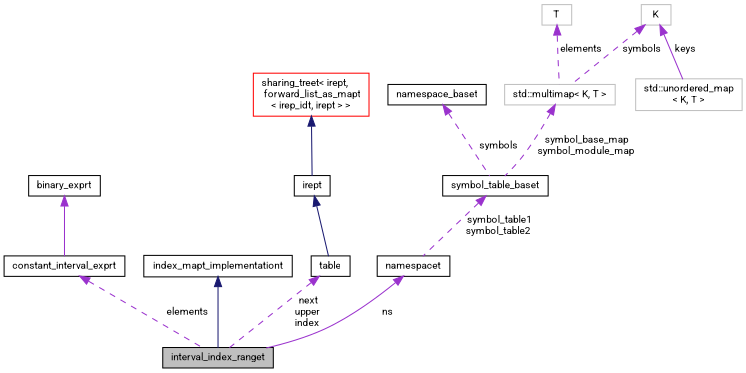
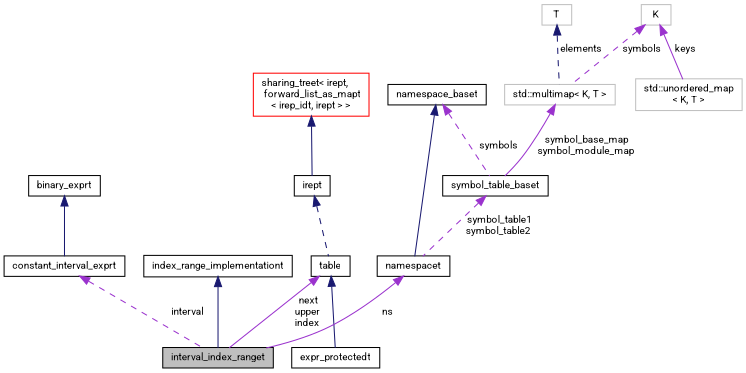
edge "std::multimap< K, T >" -> "T": color darkorchid3 -> midnightblue
edge "symbol_table_baset" -> "std::multimap< K, T >": style dashed -> solid
edge "namespacet" -> "namespace_baset": added
edge "constant_interval_exprt" -> "binary_exprt": color darkorchid3 -> midnightblue
edge "table" -> "irept": style solid -> dashed
node "index_mapt_implementationt": label "index_mapt_implementationt" -> "index_range_implementationt"
edge "interval_index_ranget" -> "constant_interval_exprt": label " elements" -> " interval"
edge "interval_index_ranget" -> "table": style dashed -> solid
node "expr_protectedt": added
